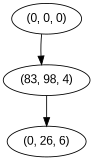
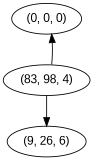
edge "(0, 0, 0)" -> "(83, 98, 4)": reversed
node "(0, 26, 6)": label "(0, 26, 6)" -> "(9, 26, 6)"
